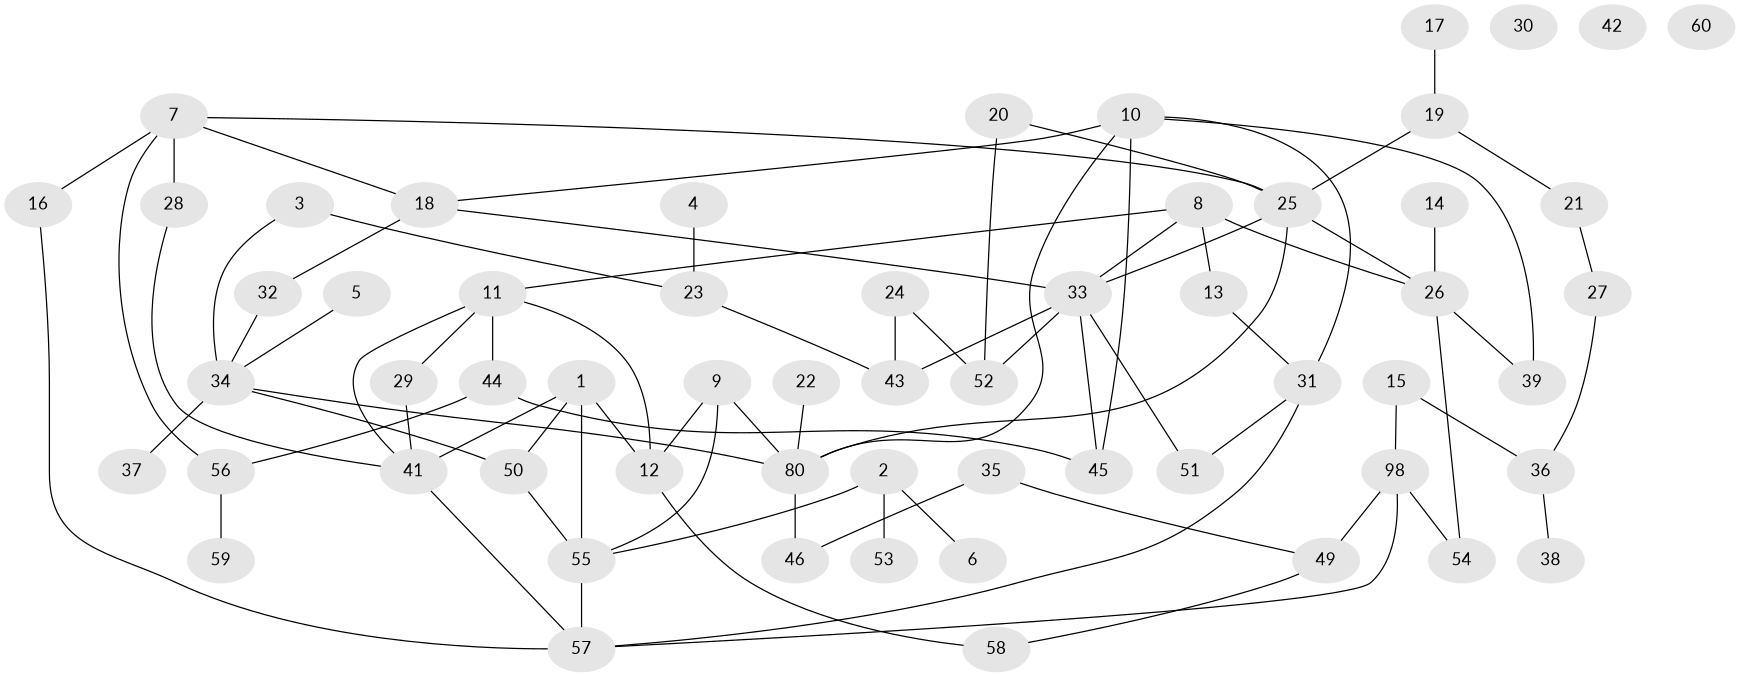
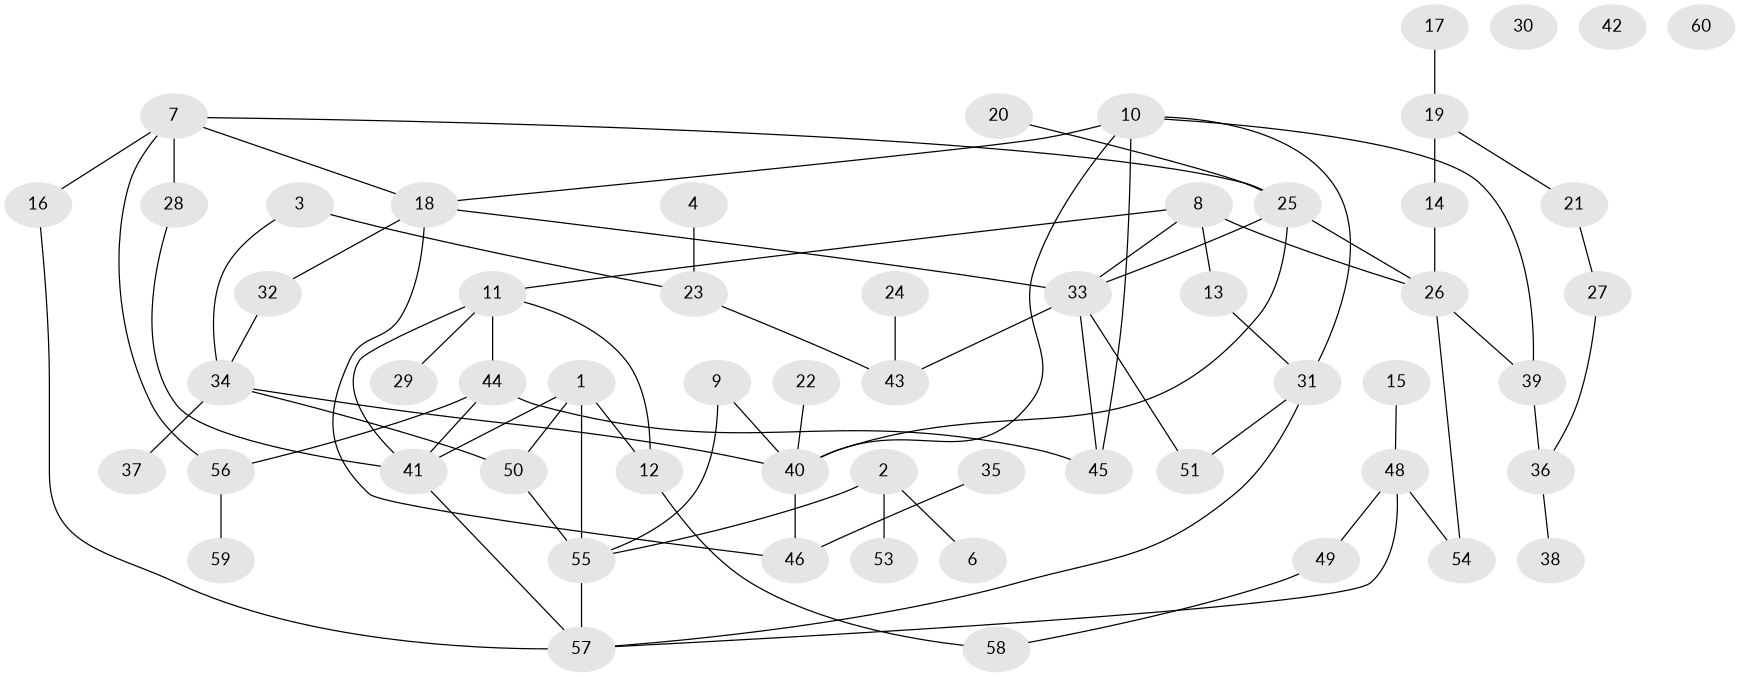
edge "19" -- "25": now "19" -- "14"
node "5": removed
node "52": removed
edge "9" -- "12": removed
edge "29" -- "41": now "44" -- "41"
edge "15" -- "36": now "39" -- "36"
node "80": label "80" -> "40"
node "98": label "98" -> "48"
edge "18" -- "46": added
edge "35" -- "49": removed
